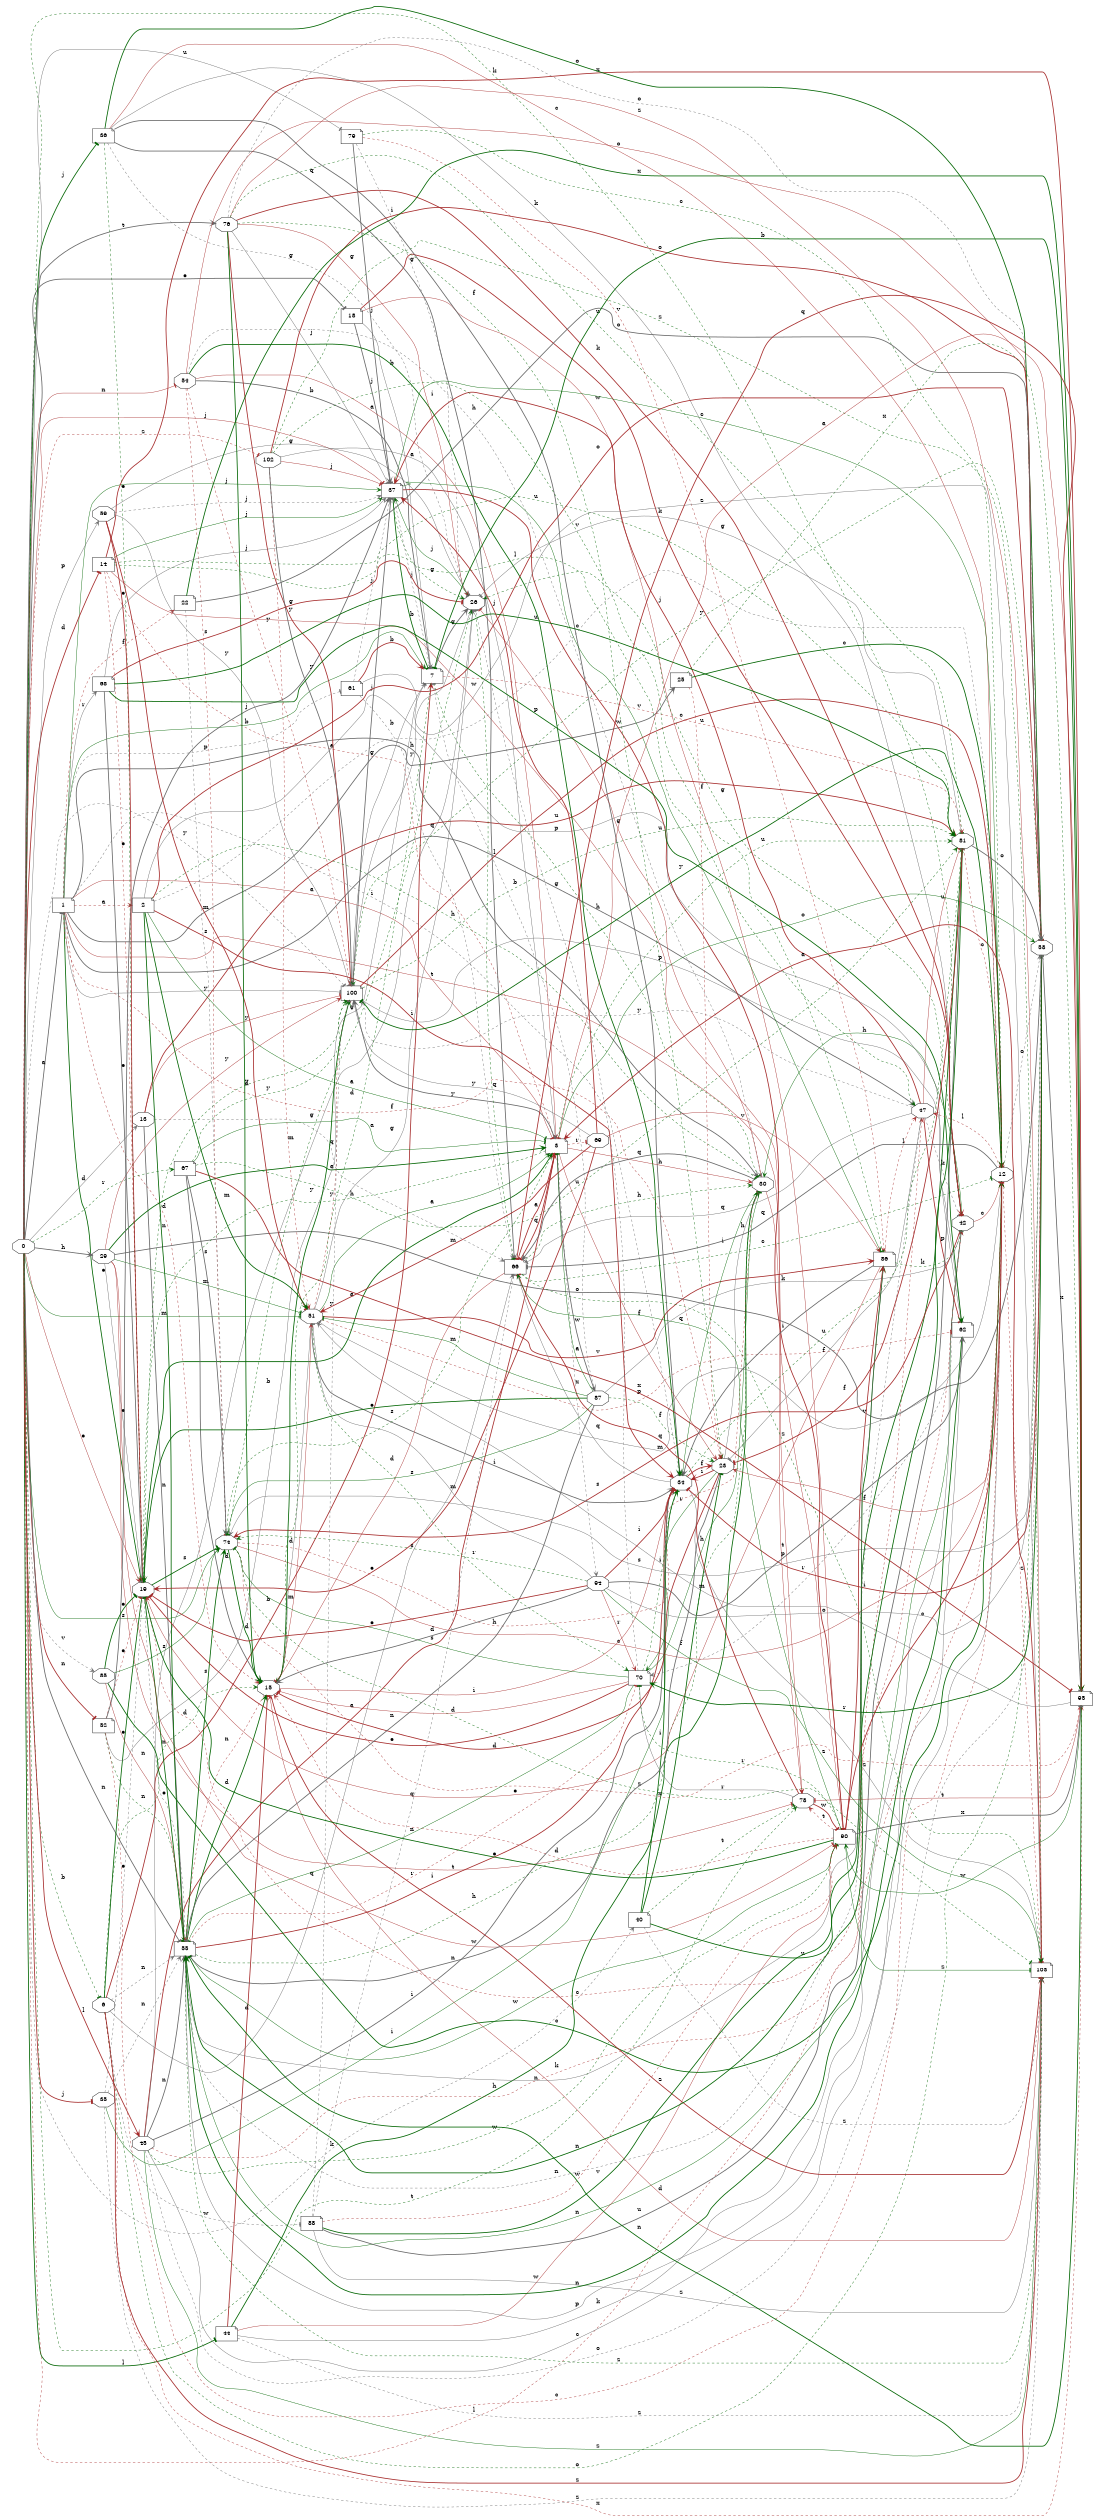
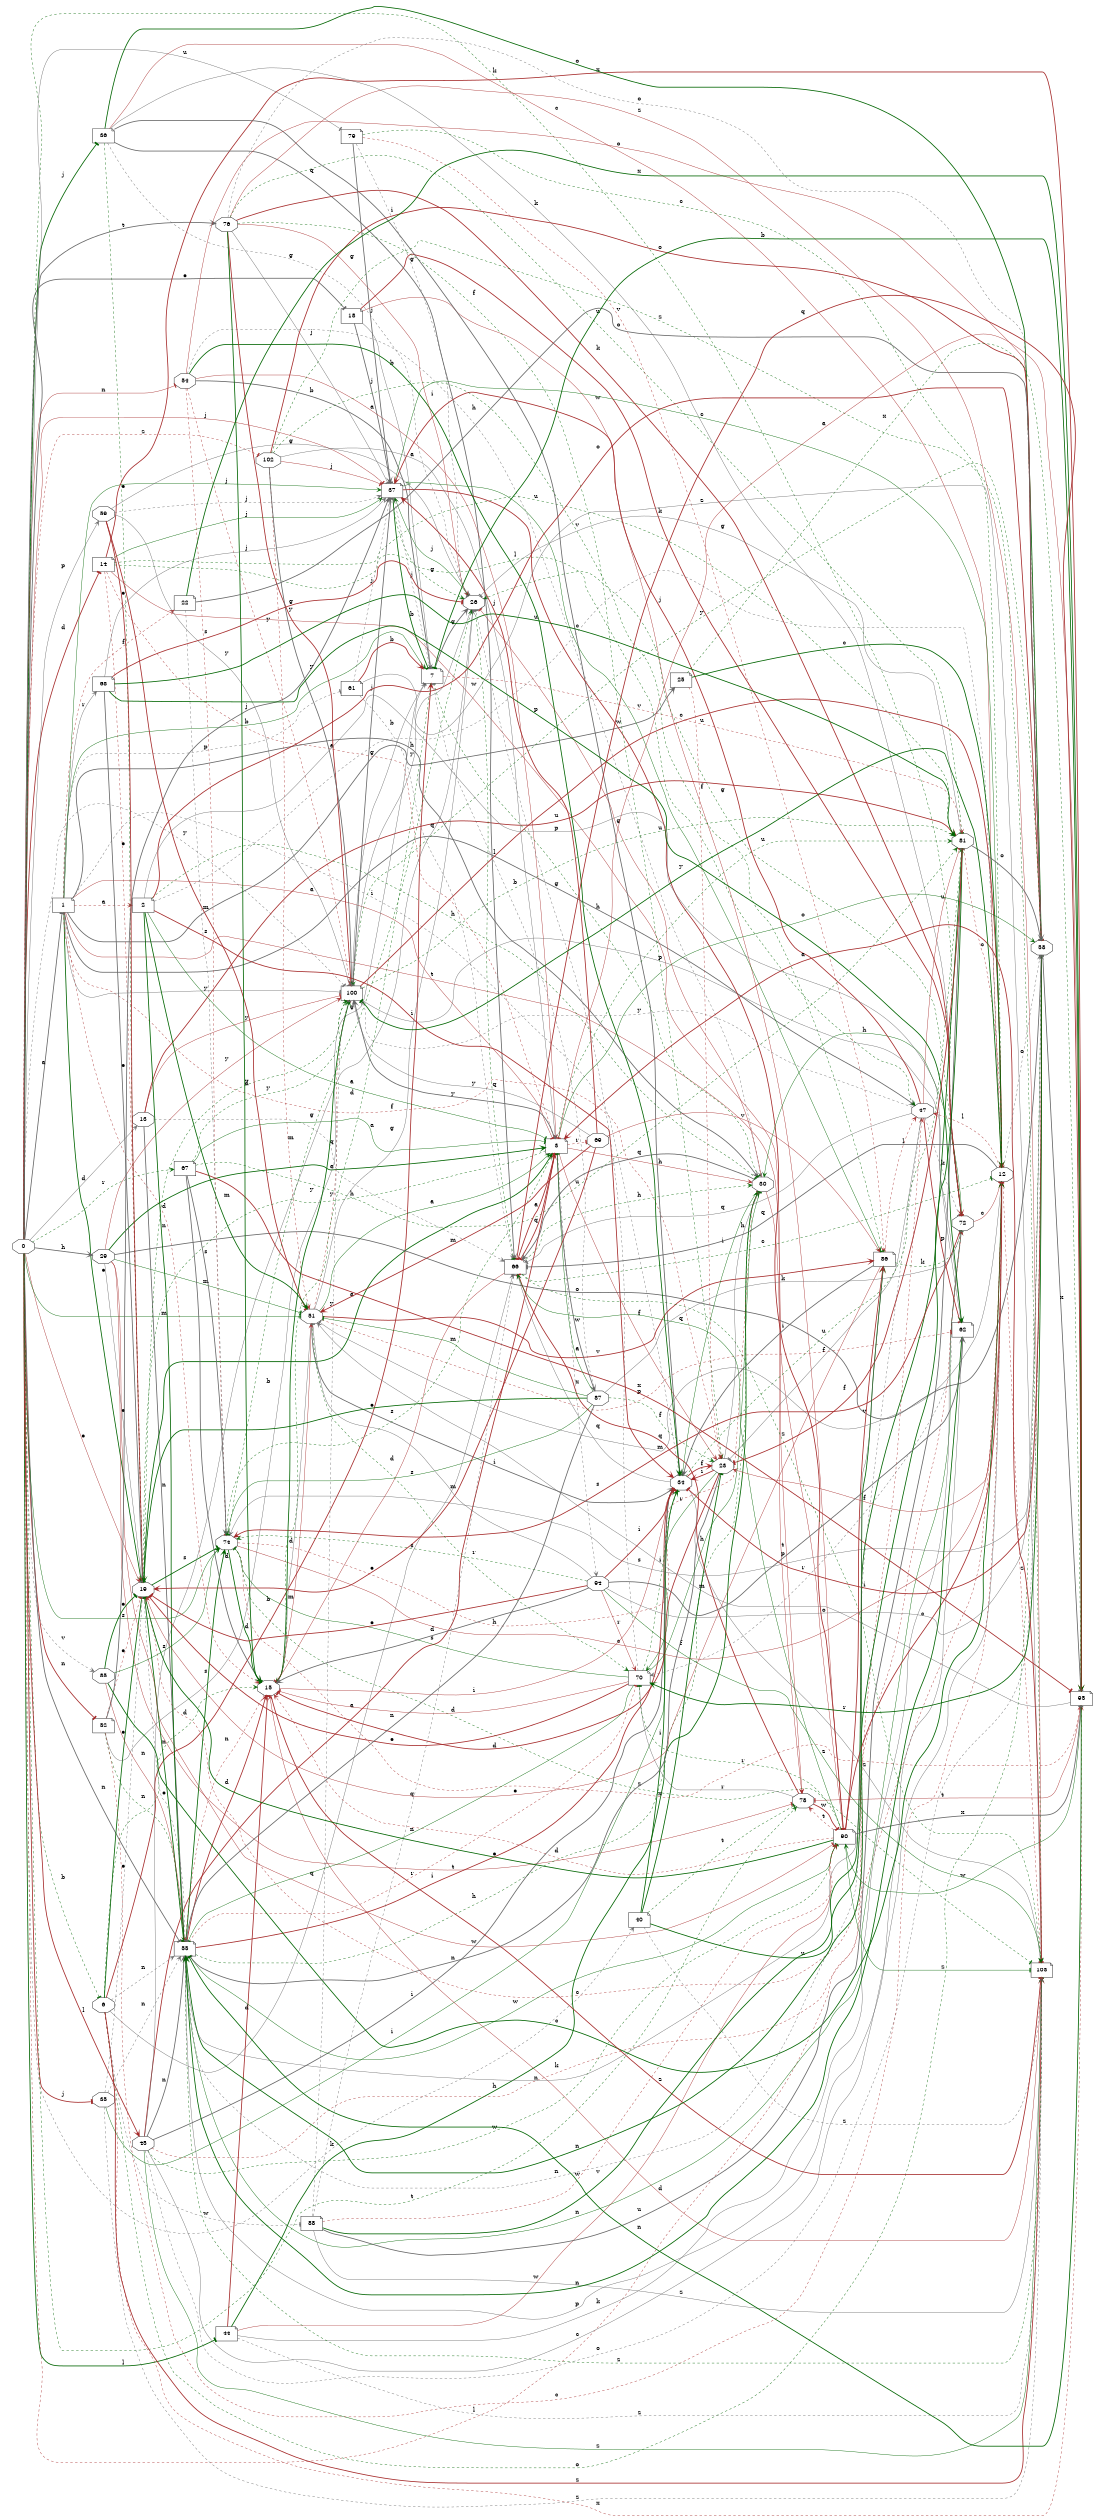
node "42": label "42" -> "72"
edge "55" -> "15": color darkgreen -> brown
